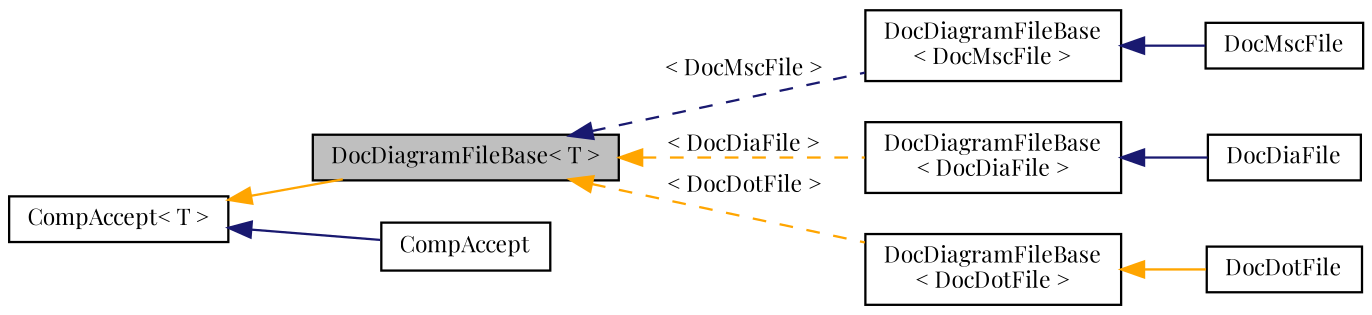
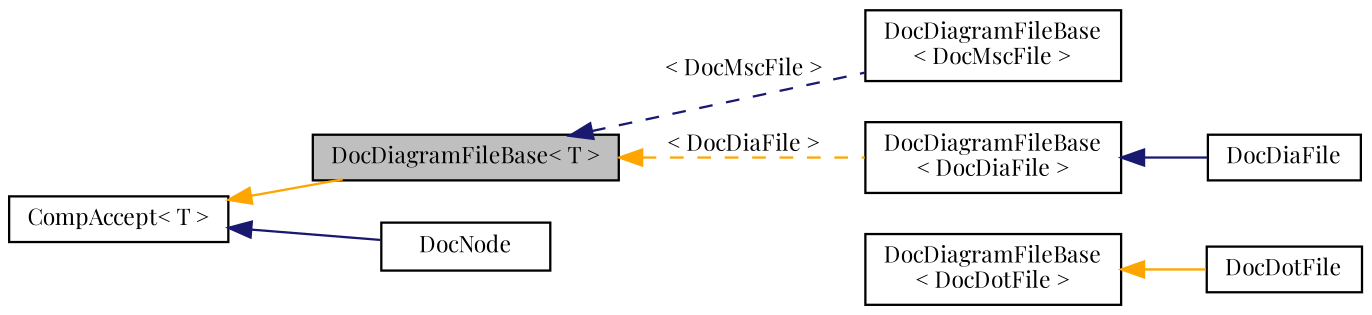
node "DocMscFile": removed
edge "DocDiagramFileBase < DocDotFile >" -> "DocDiagramFileBase< T >": removed, label "< DocDotFile >"
node "CompAccept": label "CompAccept" -> "DocNode"
